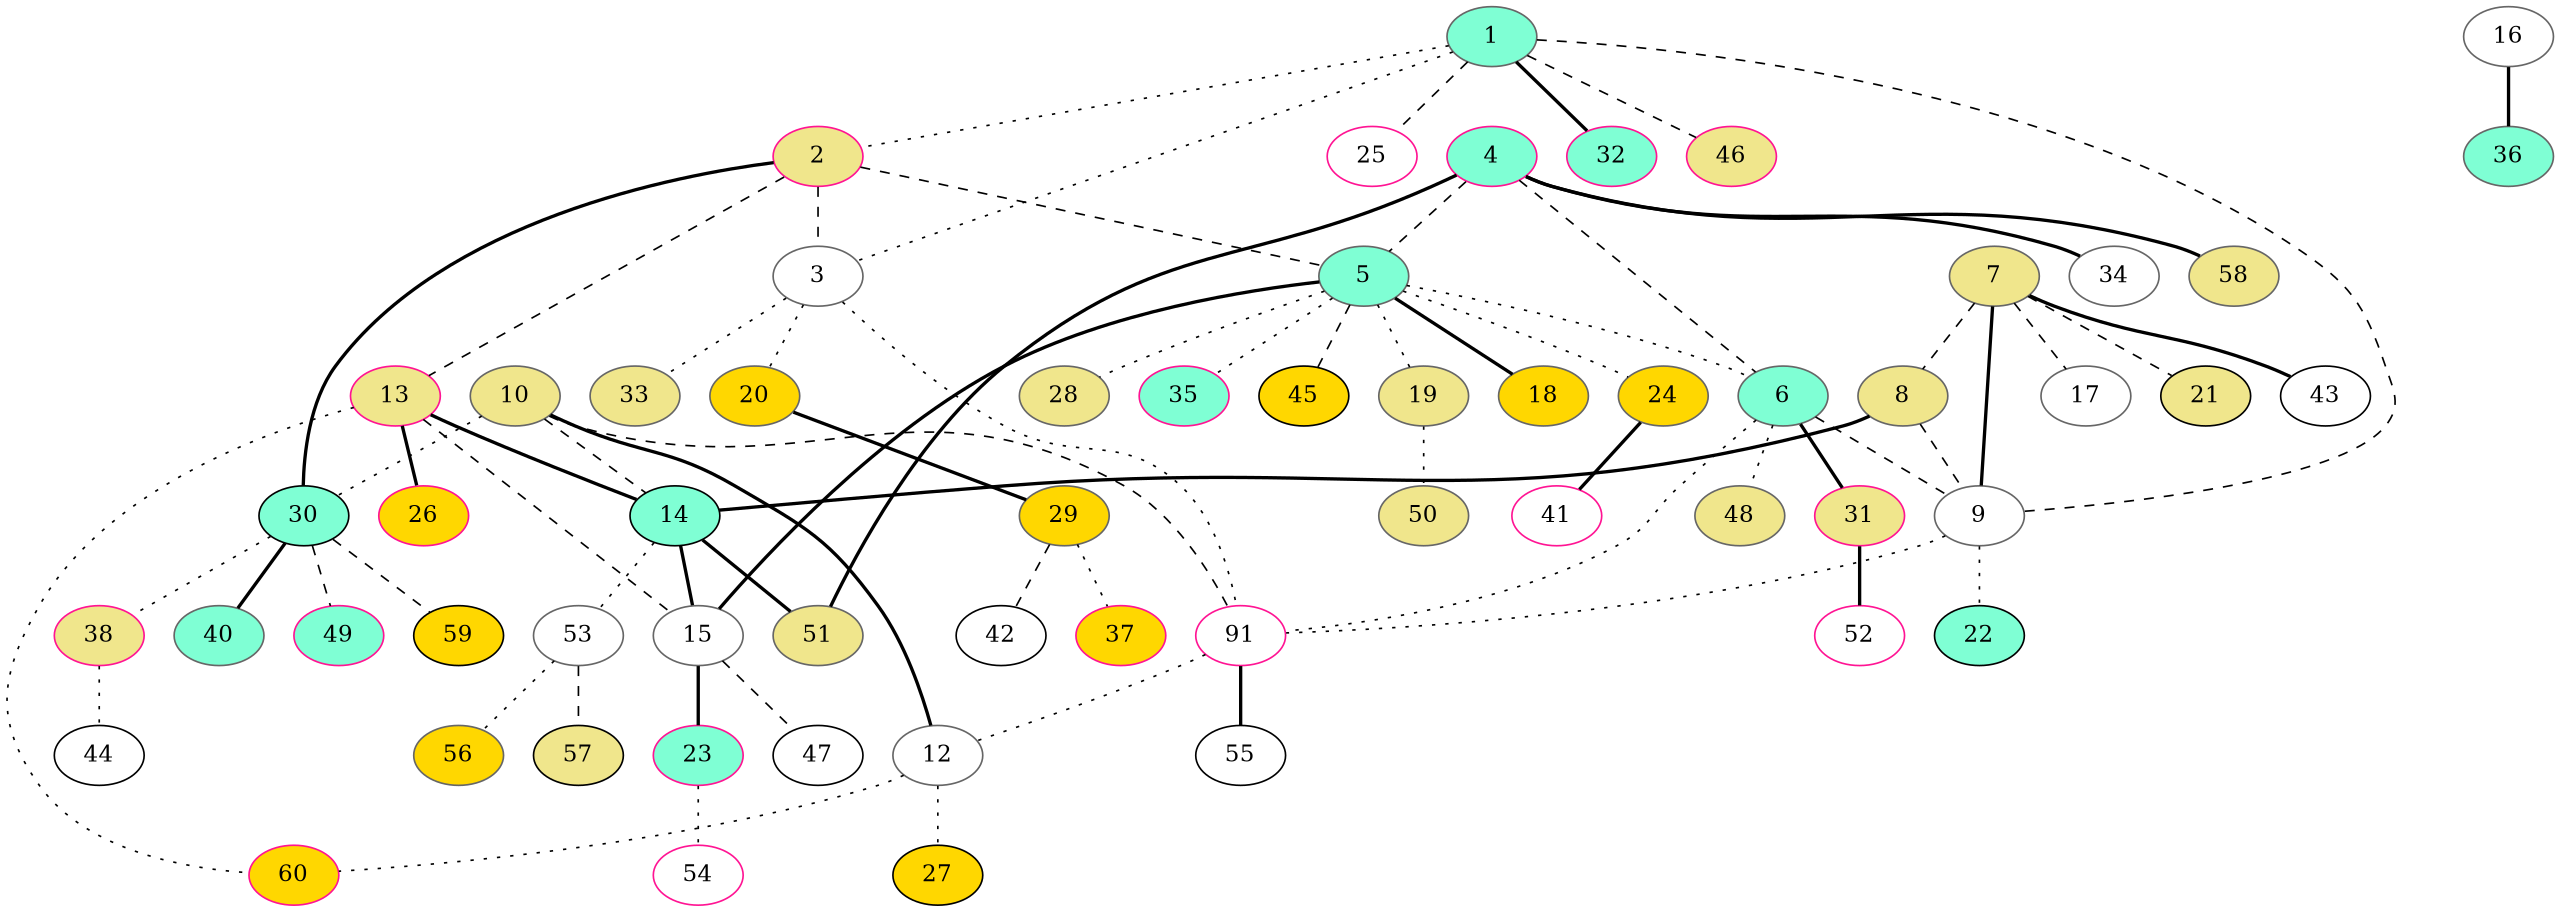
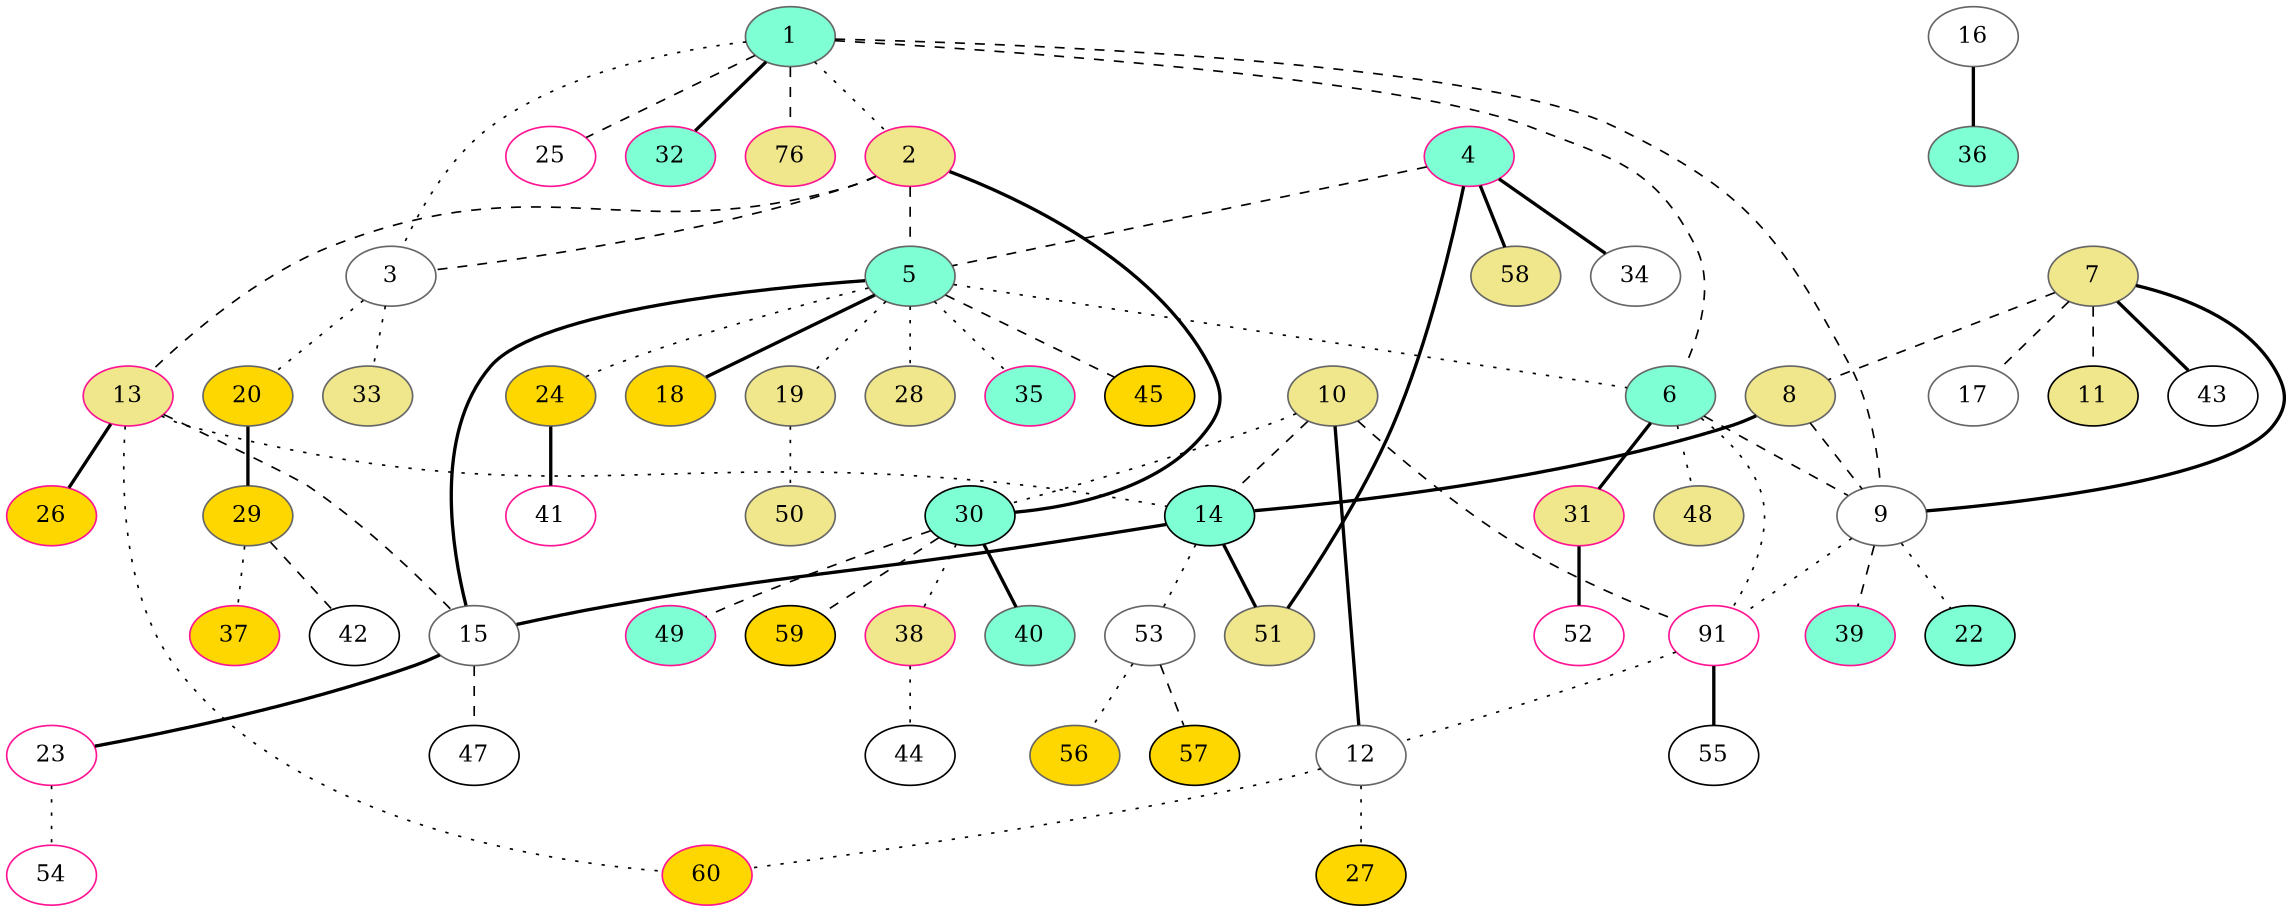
node "46": label "46" -> "76"
edge "4" -- "6": now "1" -- "6"
node "21": label "21" -> "11"
edge "3" -- "91": removed
edge "13" -- "14": style bold -> dotted
node "39": added
node "57": fillcolor khaki -> gold
node "23": fillcolor aquamarine -> white
